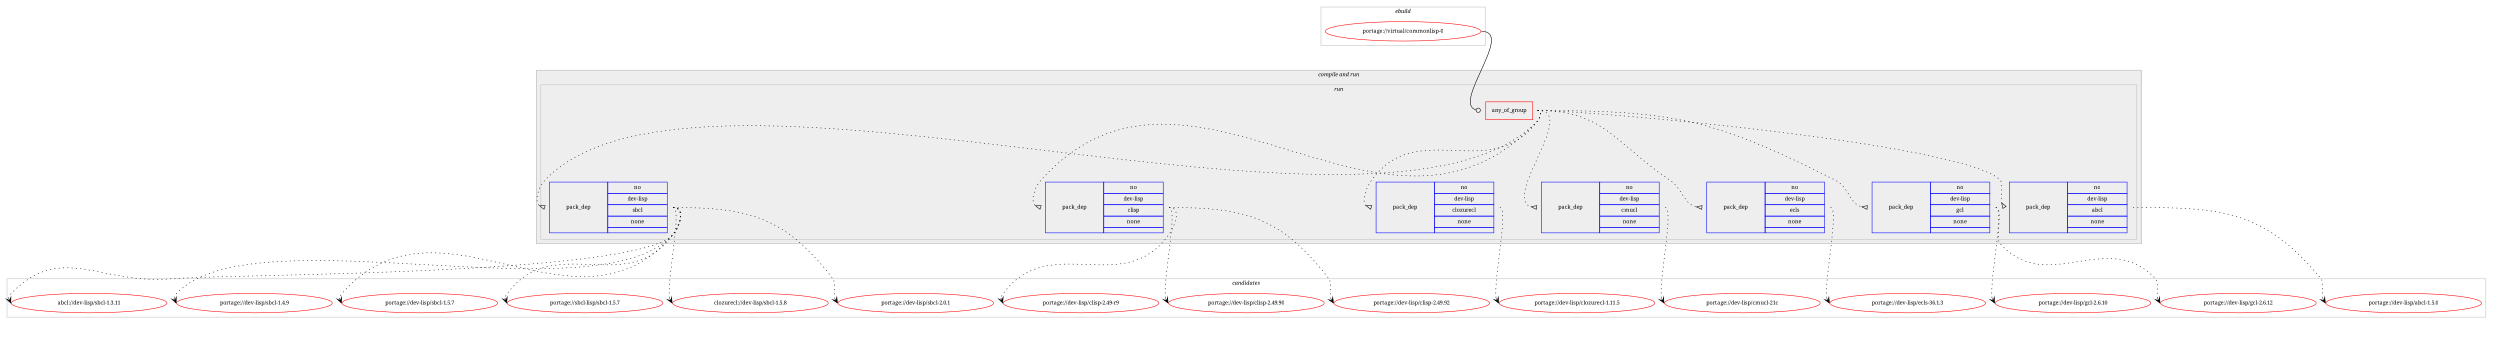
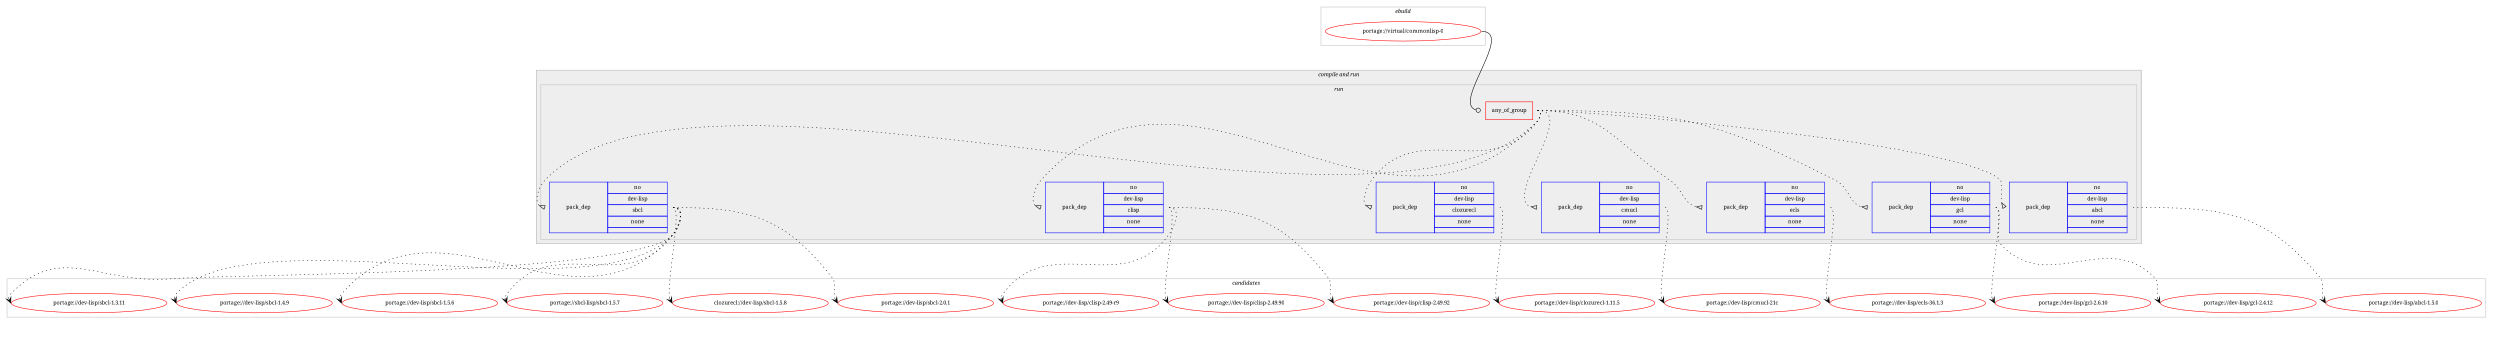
node "abcl://dev-lisp/sbcl-1.3.11": label "abcl://dev-lisp/sbcl-1.3.11" -> "portage://dev-lisp/sbcl-1.3.11"
node "portage://dev-lisp/sbcl-1.5.7": label "portage://dev-lisp/sbcl-1.5.7" -> "portage://dev-lisp/sbcl-1.5.6"
node "portage://dev-lisp/gcl-2.6.12": label "portage://dev-lisp/gcl-2.6.12" -> "portage://dev-lisp/gcl-2.4.12"
